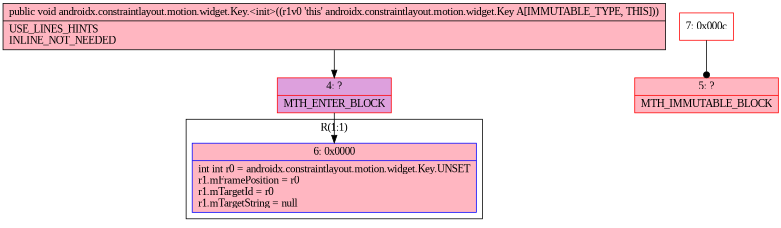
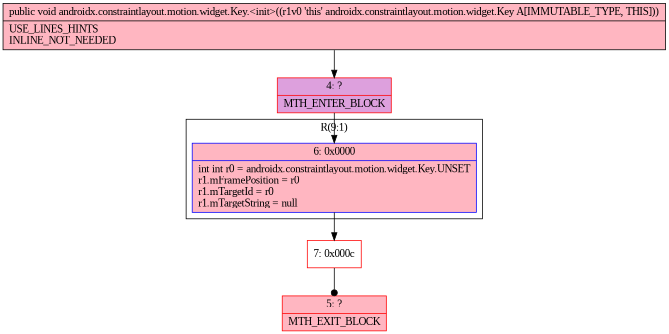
node "5: ?": text "MTH_IMMUTABLE_BLOCK" -> "MTH_EXIT_BLOCK"
cluster "R(1:1)": label "R(1:1)" -> "R(9:1)"
edge "6: 0x0000" -> "7: 0x000c": added
